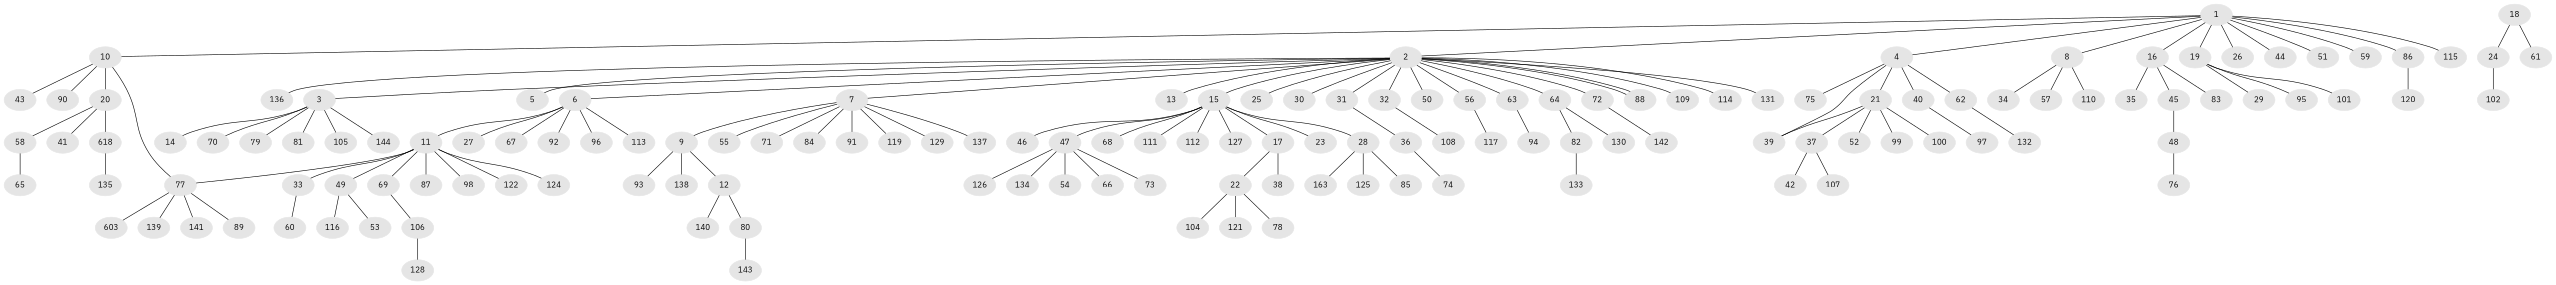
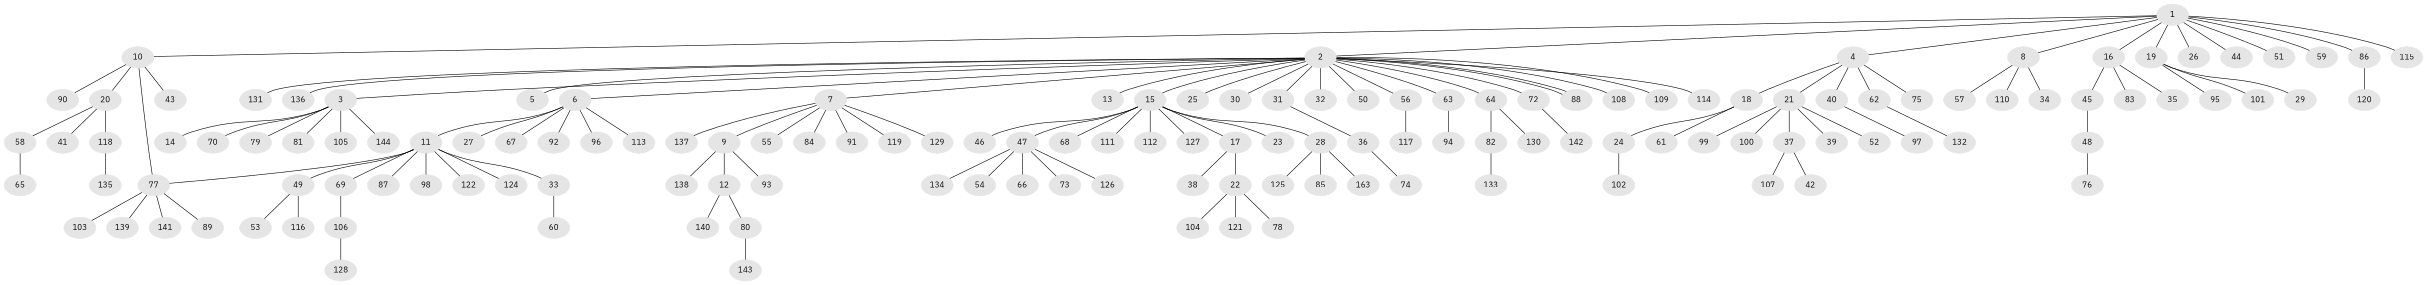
edge "4" -- "39": now "4" -- "18"
edge "32" -- "108": now "2" -- "108"
node "618": label "618" -> "118"
node "71": removed
node "603": label "603" -> "103"
